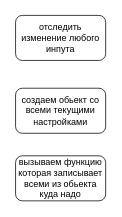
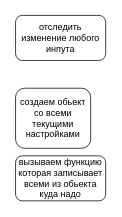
node "создаем обьект со всеми текущими настройками": size 90x45 -> 75x60
